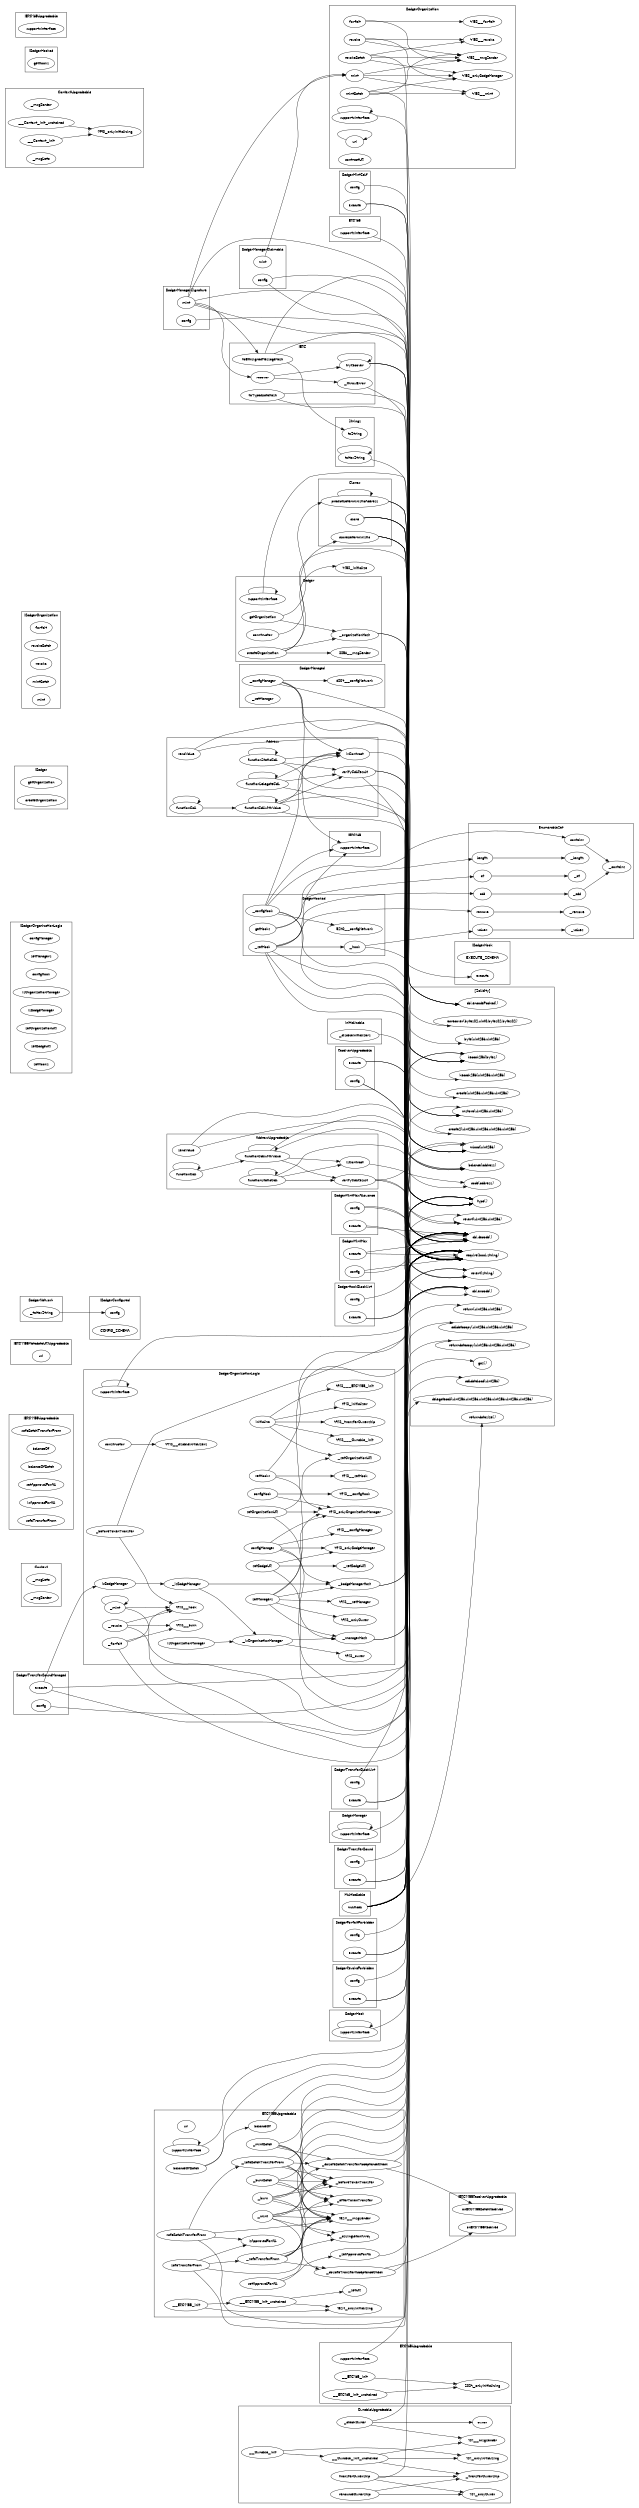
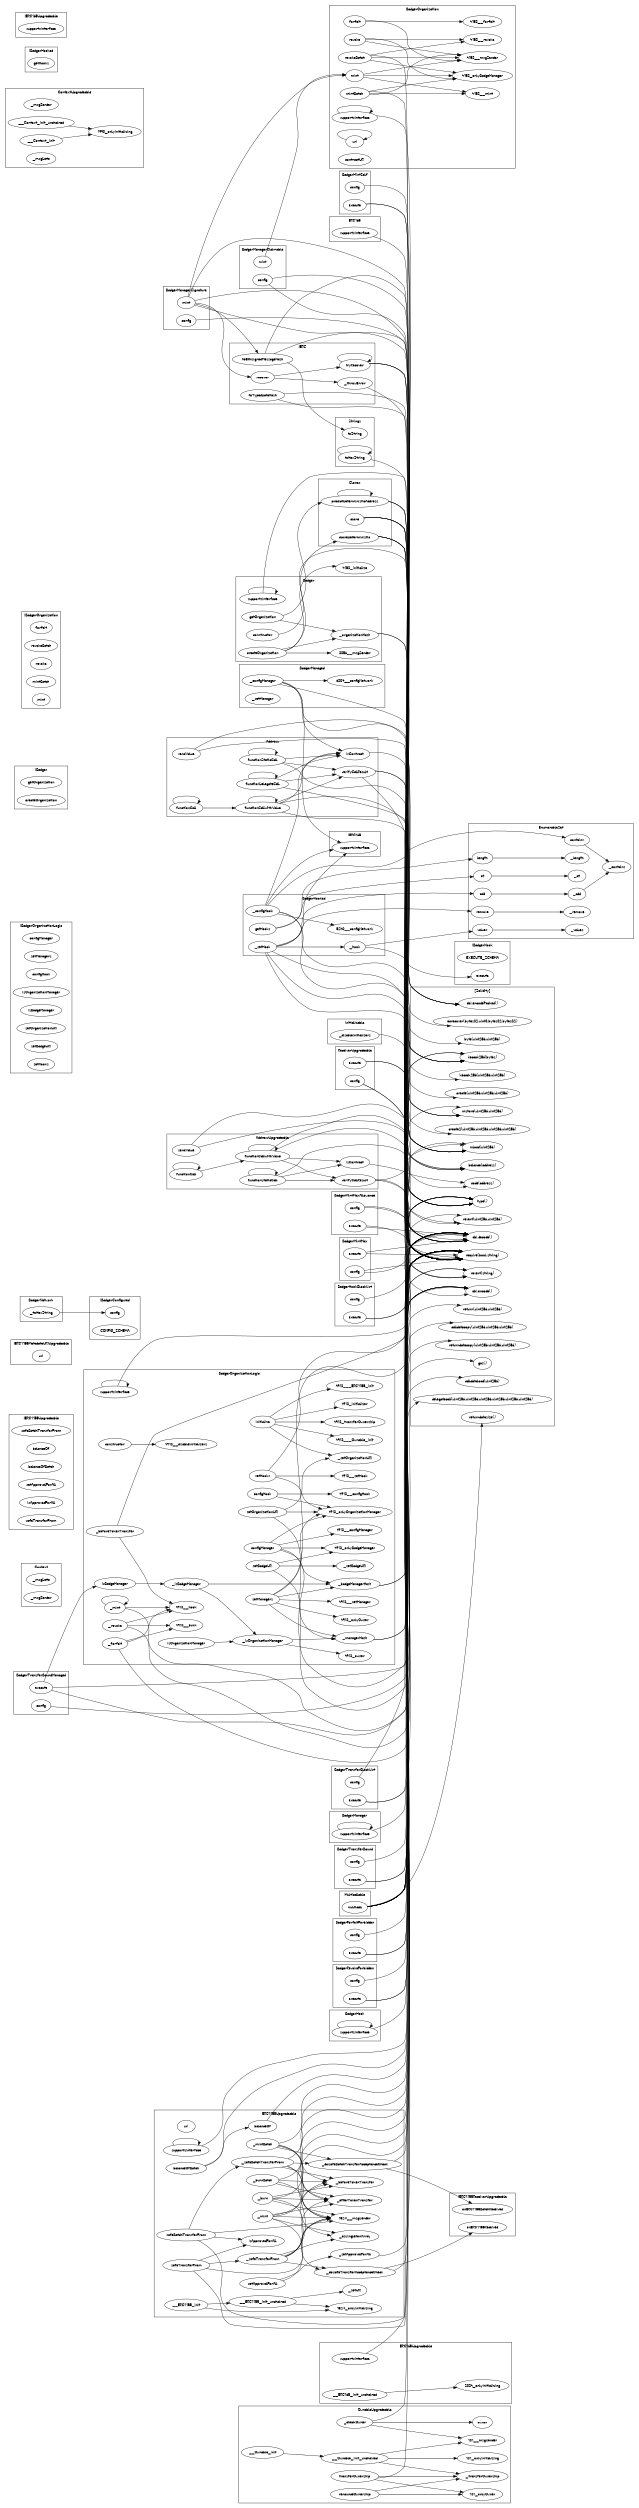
edge "_burn" -> "_doSafeBatchTransferAcceptanceCheck": now "_burn" -> "_afterTokenTransfer"
node "__ERC165_init": removed
edge "__Ownable_init" -> "131_onlyInitializing": removed
